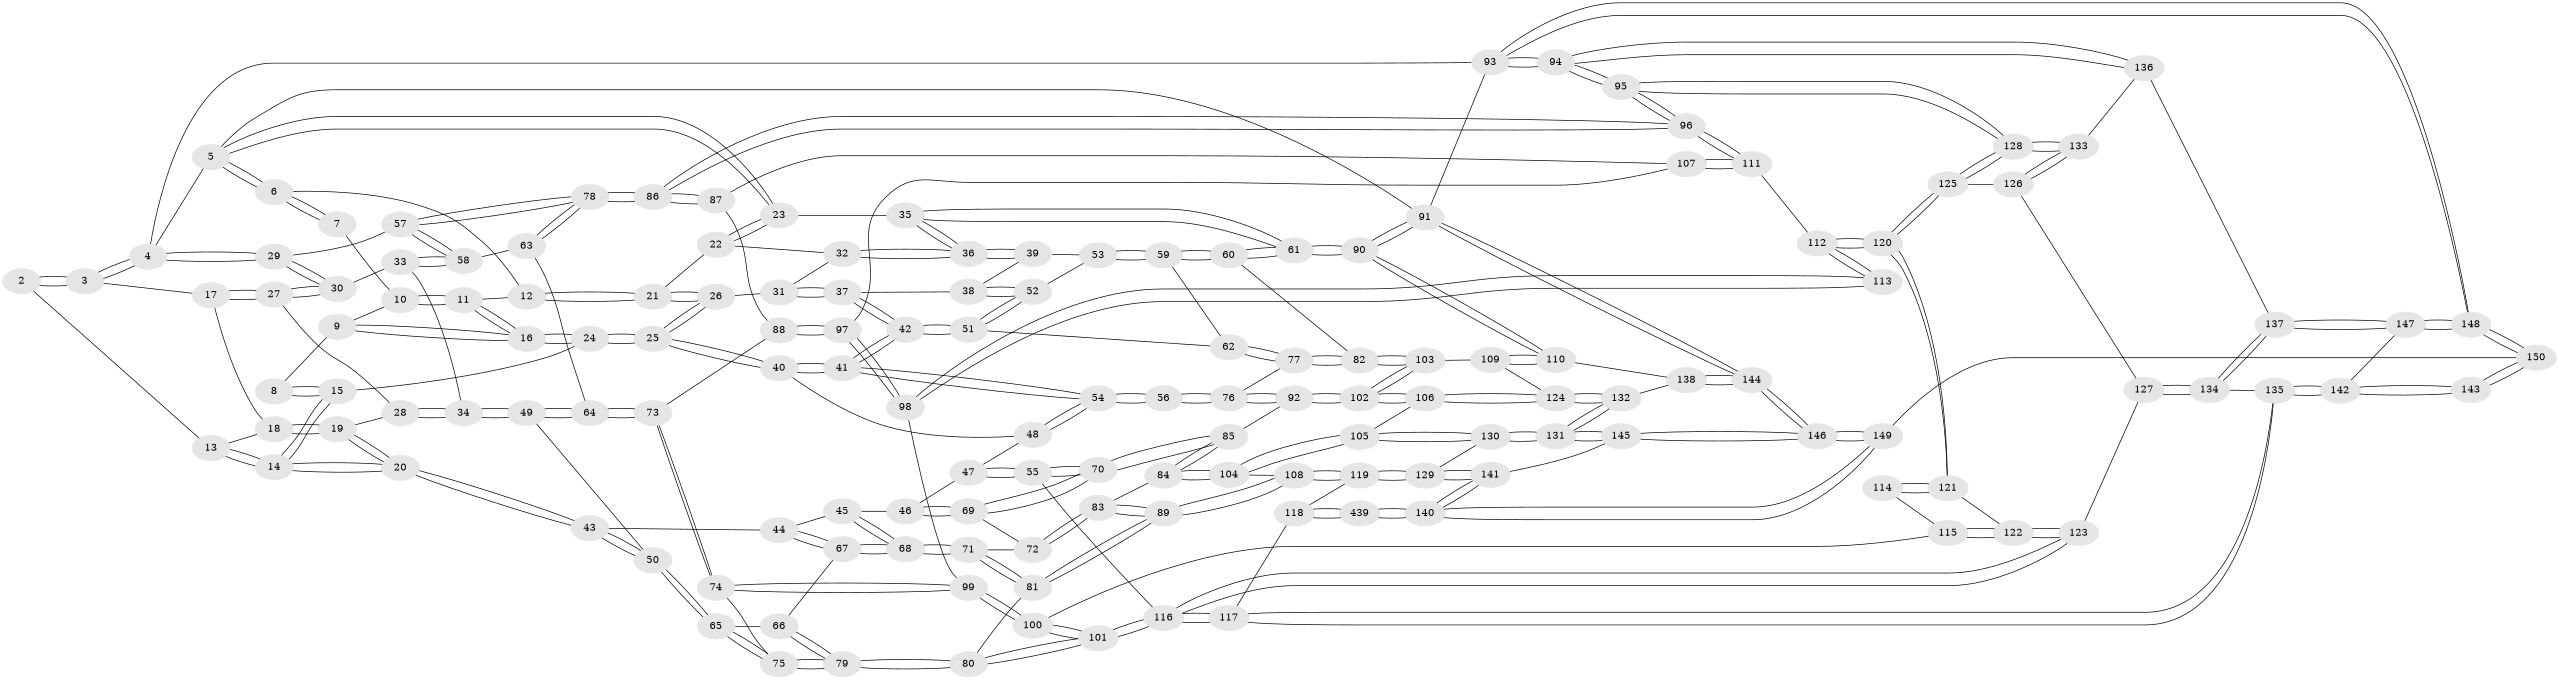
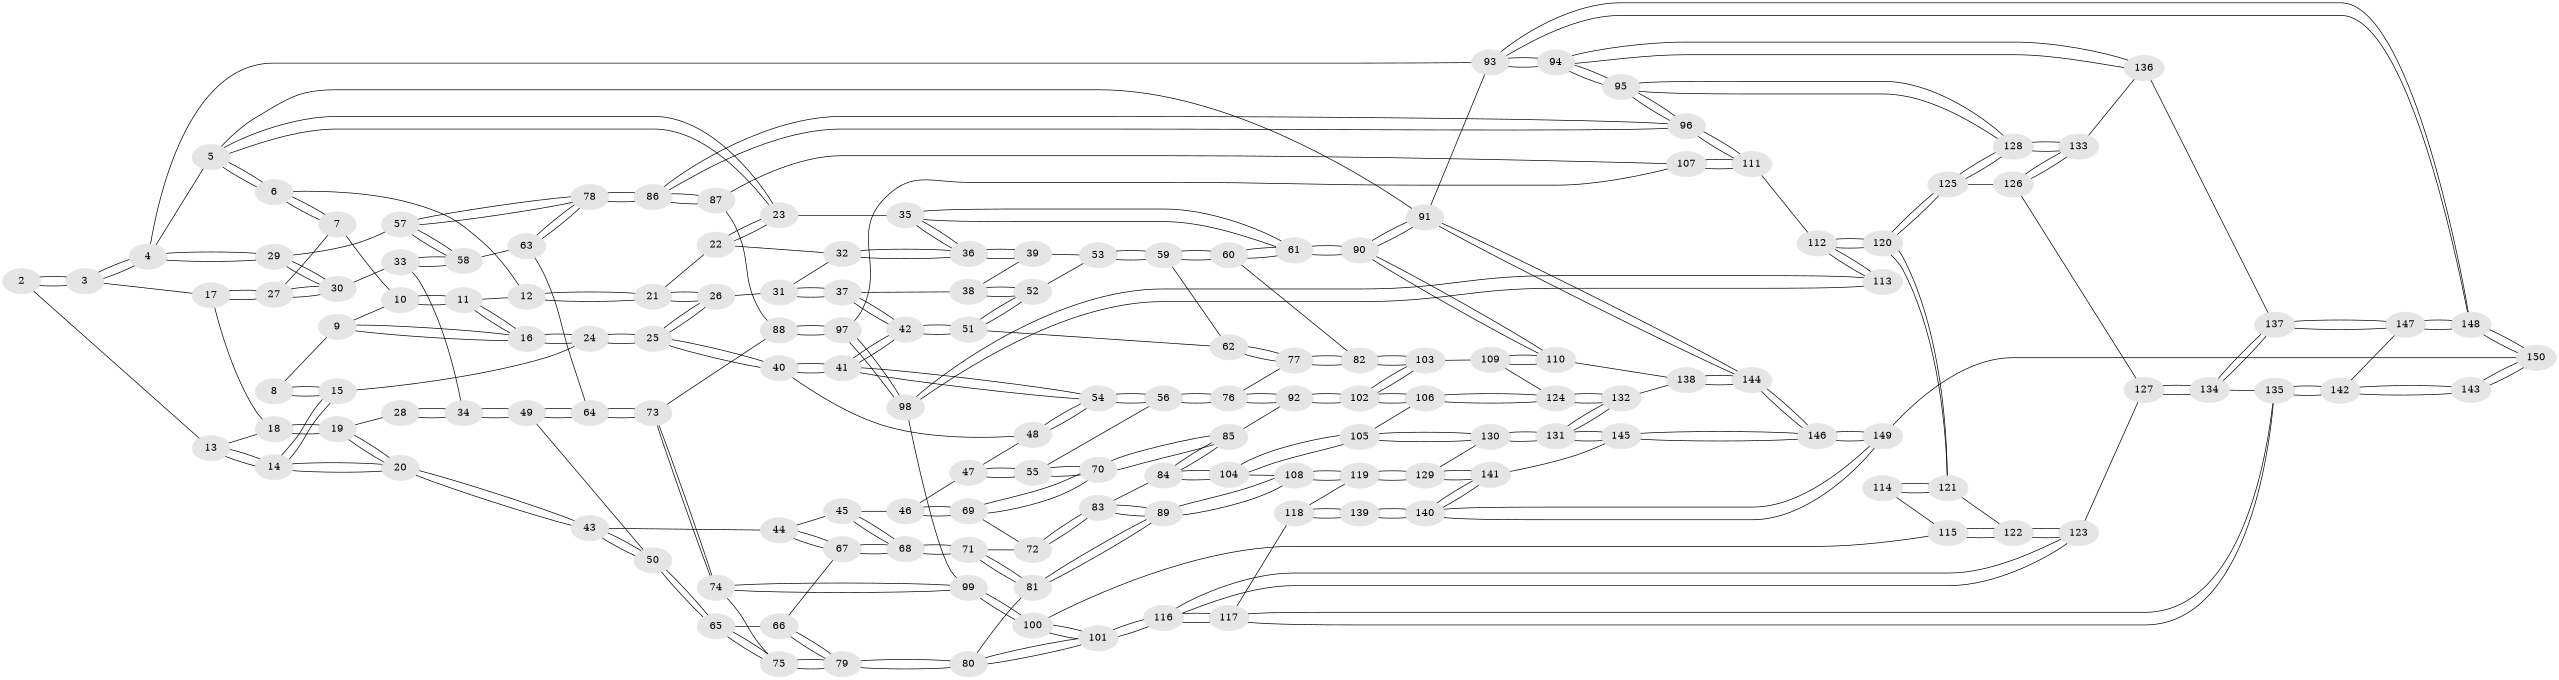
edge "27" -- "28": now "27" -- "7"
node "439": label "439" -> "139"
edge "55" -- "116": now "55" -- "56"
